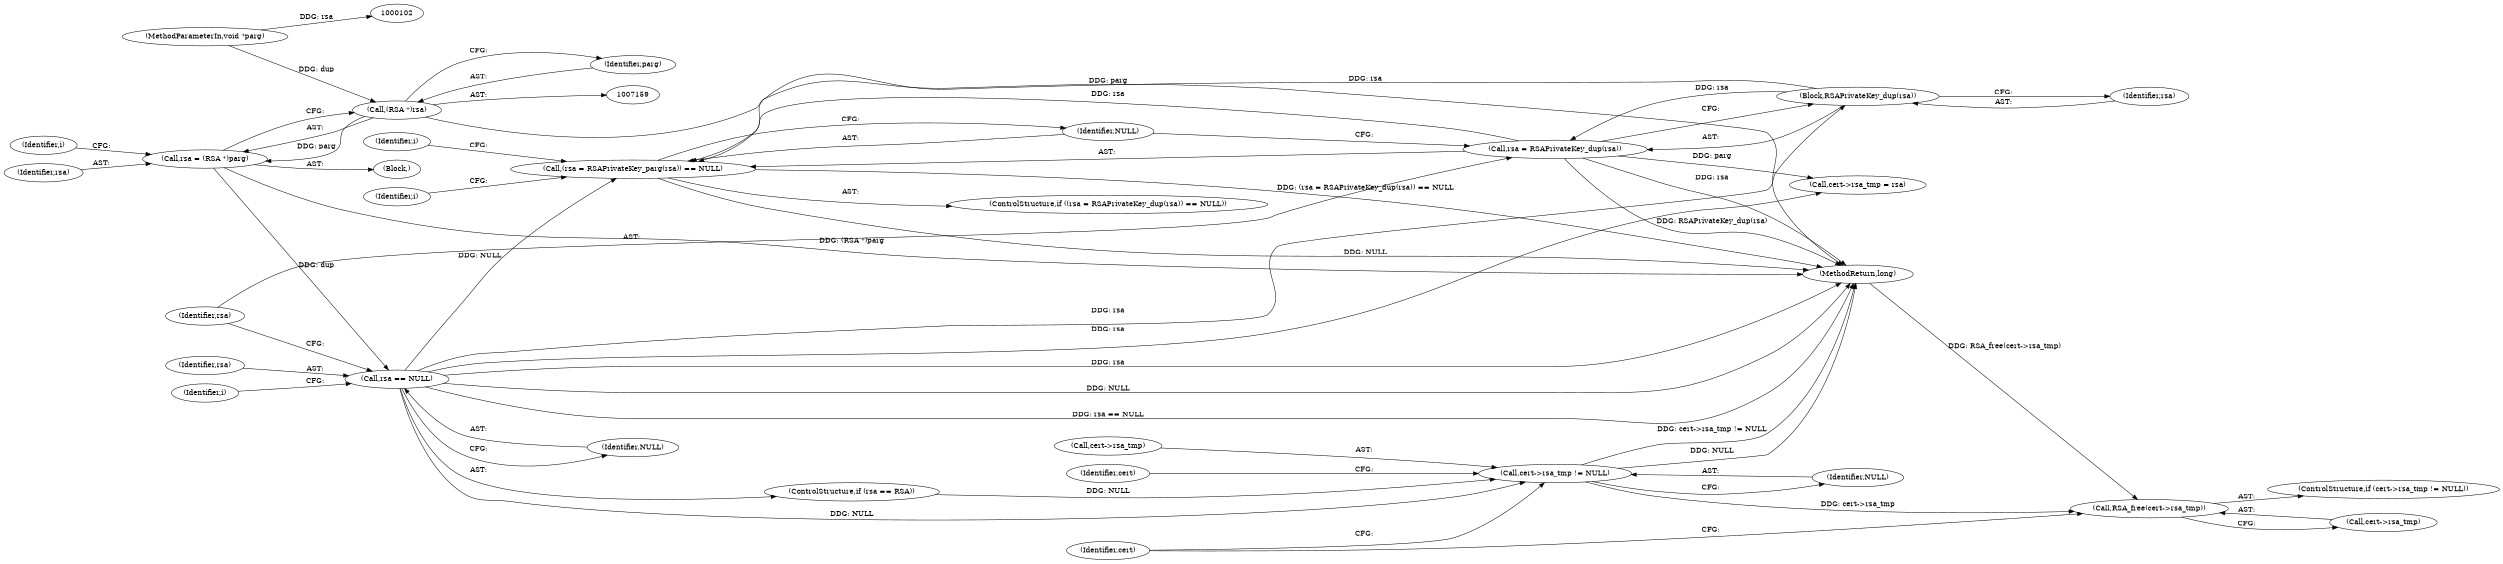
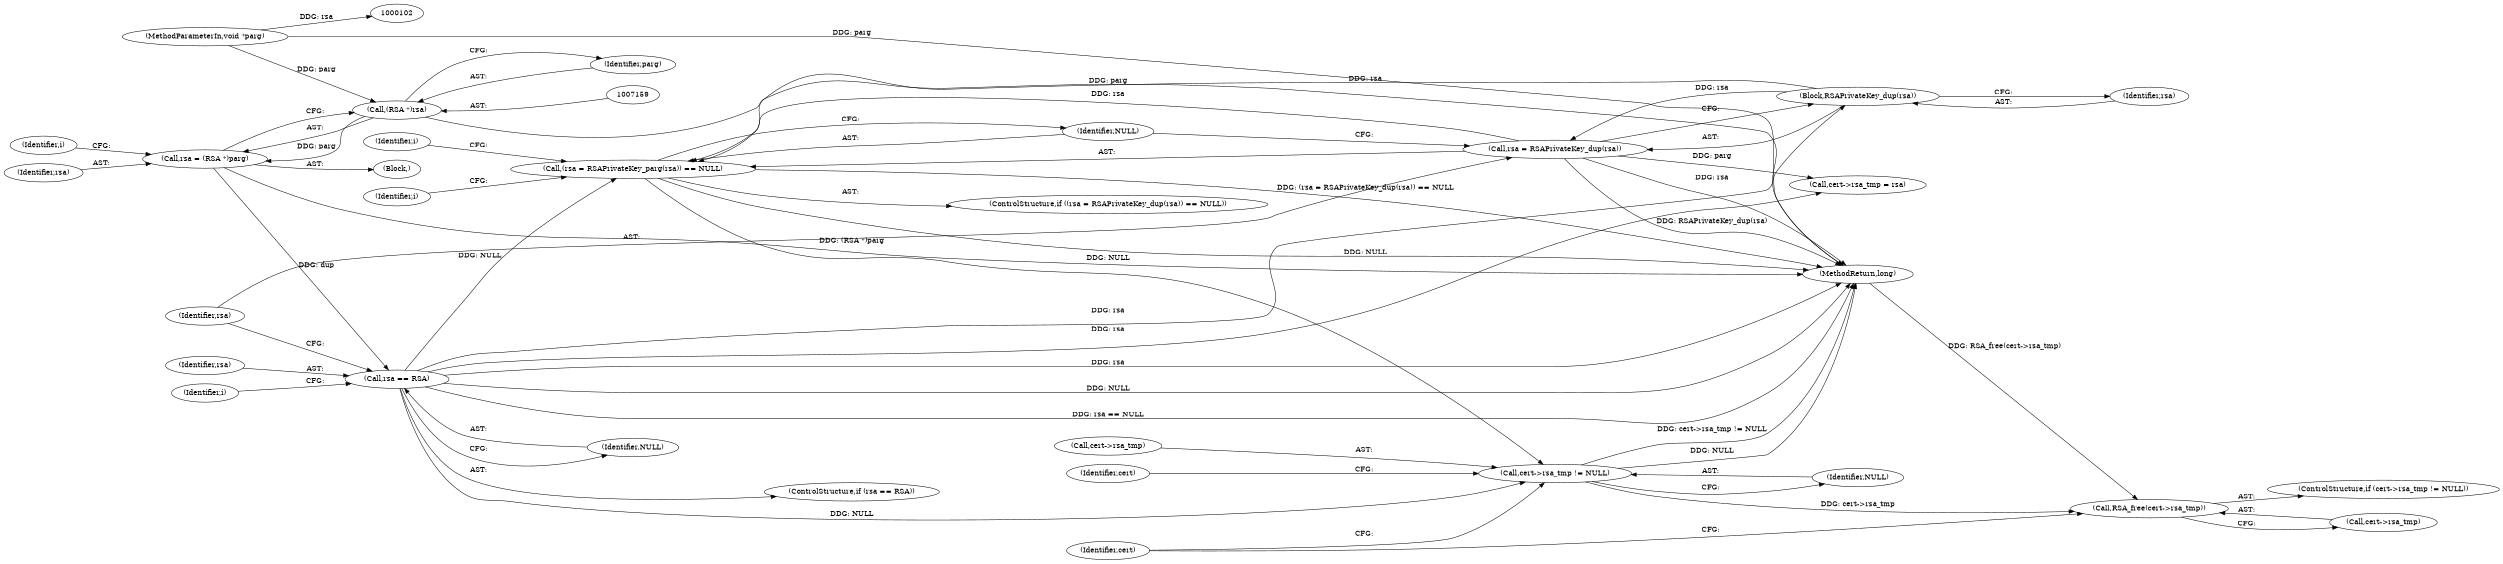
edge "(MethodParameterIn,void *parg)" -> "(MethodReturn,long)": added, label "DDG: parg"
edge "(MethodParameterIn,void *parg)" -> "(Call,(RSA *)rsa)": label "DDG: dup" -> "DDG: parg"
edge "(Call,(RSA *)rsa)" -> "1007159": reversed
node "(Call,rsa == NULL)": label "(Call,rsa == NULL)" -> "(Call,rsa == RSA)"
edge "(ControlStructure,if (rsa == RSA))" -> "(Call,cert->rsa_tmp != NULL)": now "(Call,(rsa = RSAPrivateKey_parg(rsa)) == NULL)" -> "(Call,cert->rsa_tmp != NULL)"
